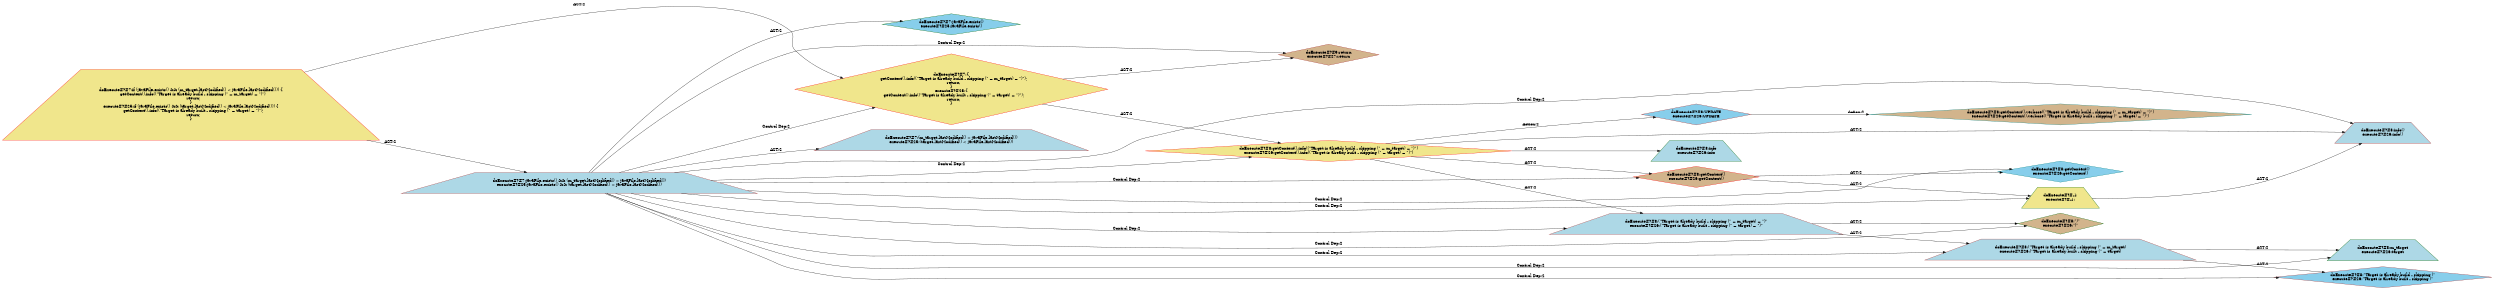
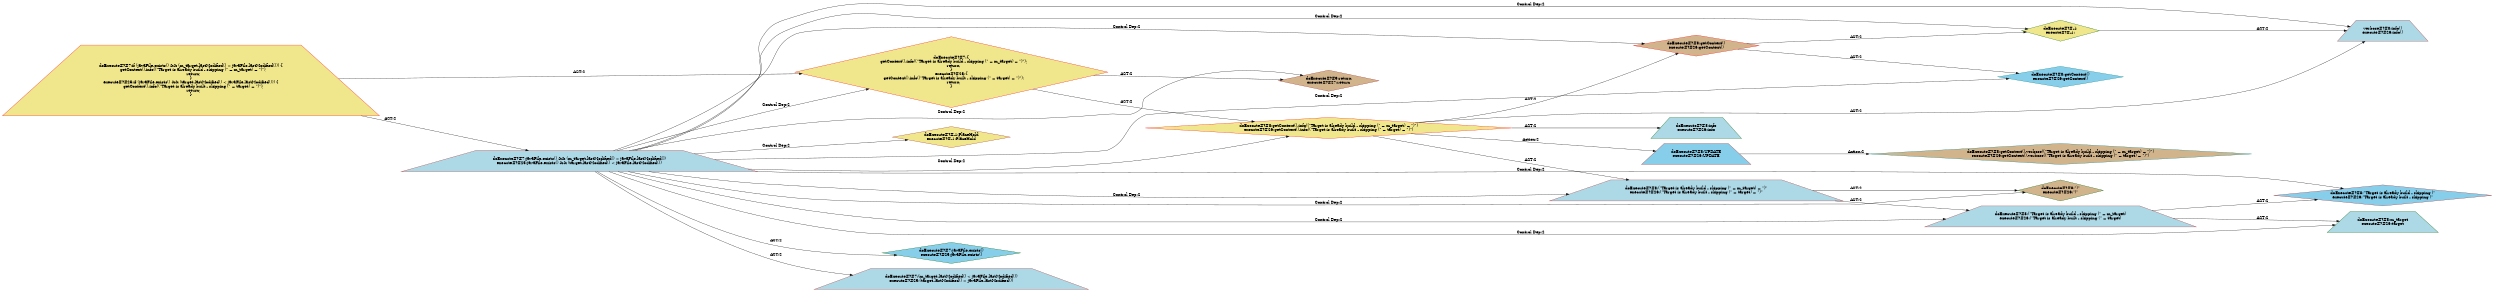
node "doExecute#?#8:UPDATE execute#?#26:UPDATE": shape diamond -> trapezium
node "doExecute#?#8:info() execute#?#26:info()": label "doExecute#?#8:info() execute#?#26:info()" -> "verbose#?#8:info() execute#?#26:info()"
node "doExecute#?#-1:PlaceHold execute#?#-1:PlaceHold": added
node "doExecute#?#-1: execute#?#-1:": shape trapezium -> diamond
